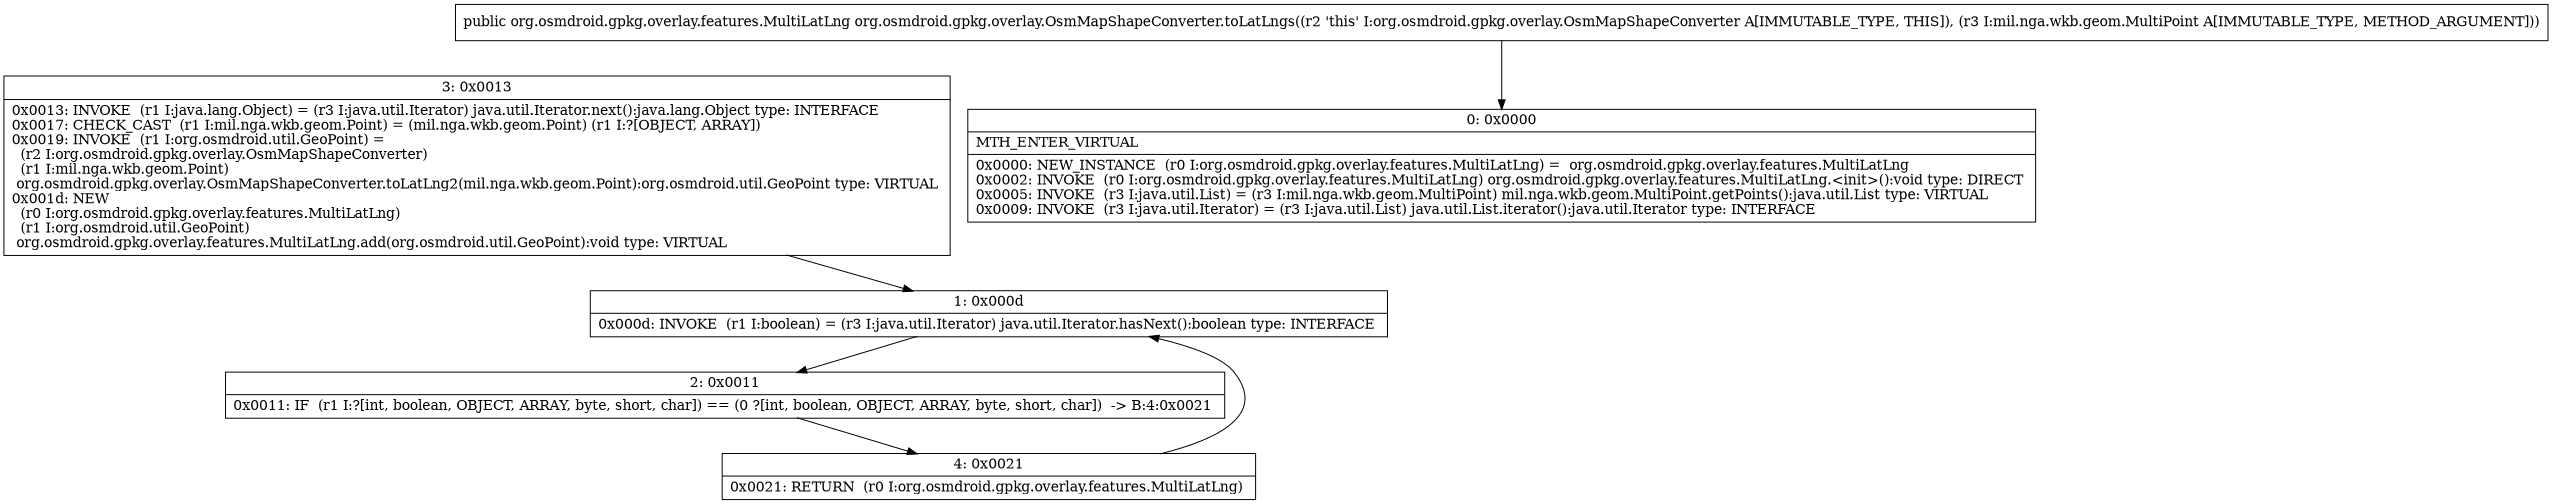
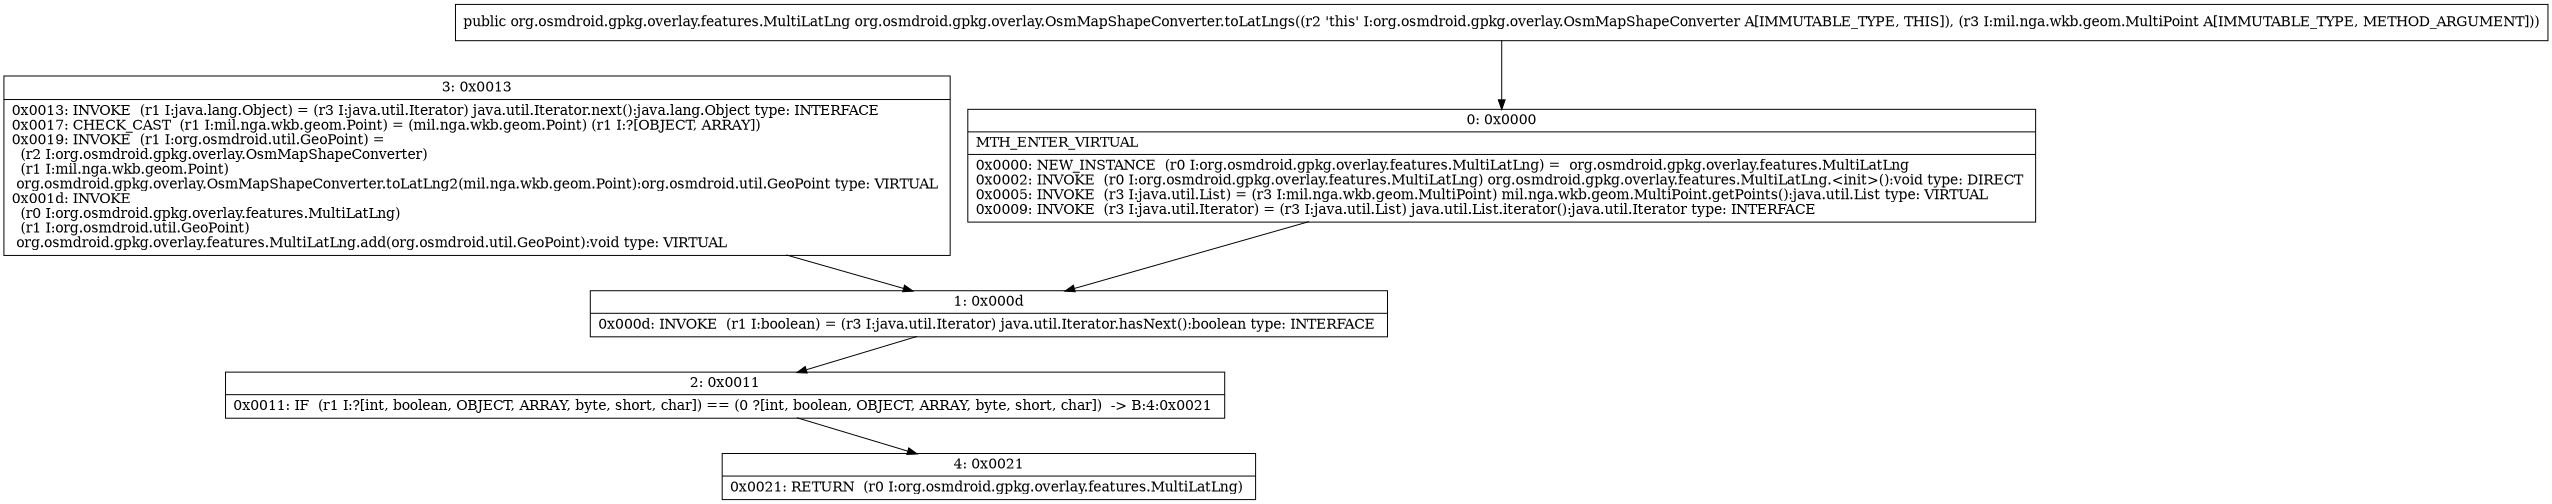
node "3: 0x0013": text "0x001d: NEW" -> "0x001d: INVOKE"
edge "4: 0x0021" -> "1: 0x000d": now "0: 0x0000" -> "1: 0x000d"
